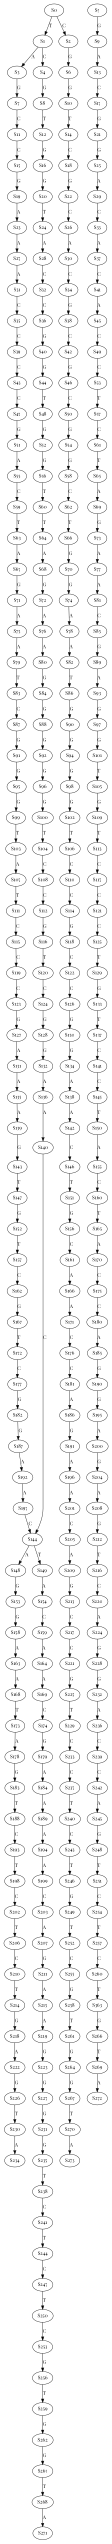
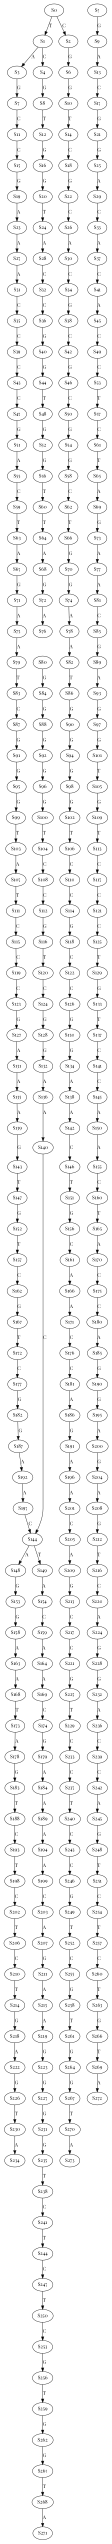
edge "S76" -> "S80": removed, label "A"
edge "S145" -> "S150": label "T" -> "A"
edge "S243" -> "S246": label "T" -> "C"
node "S363": label "S363" -> "S263"
